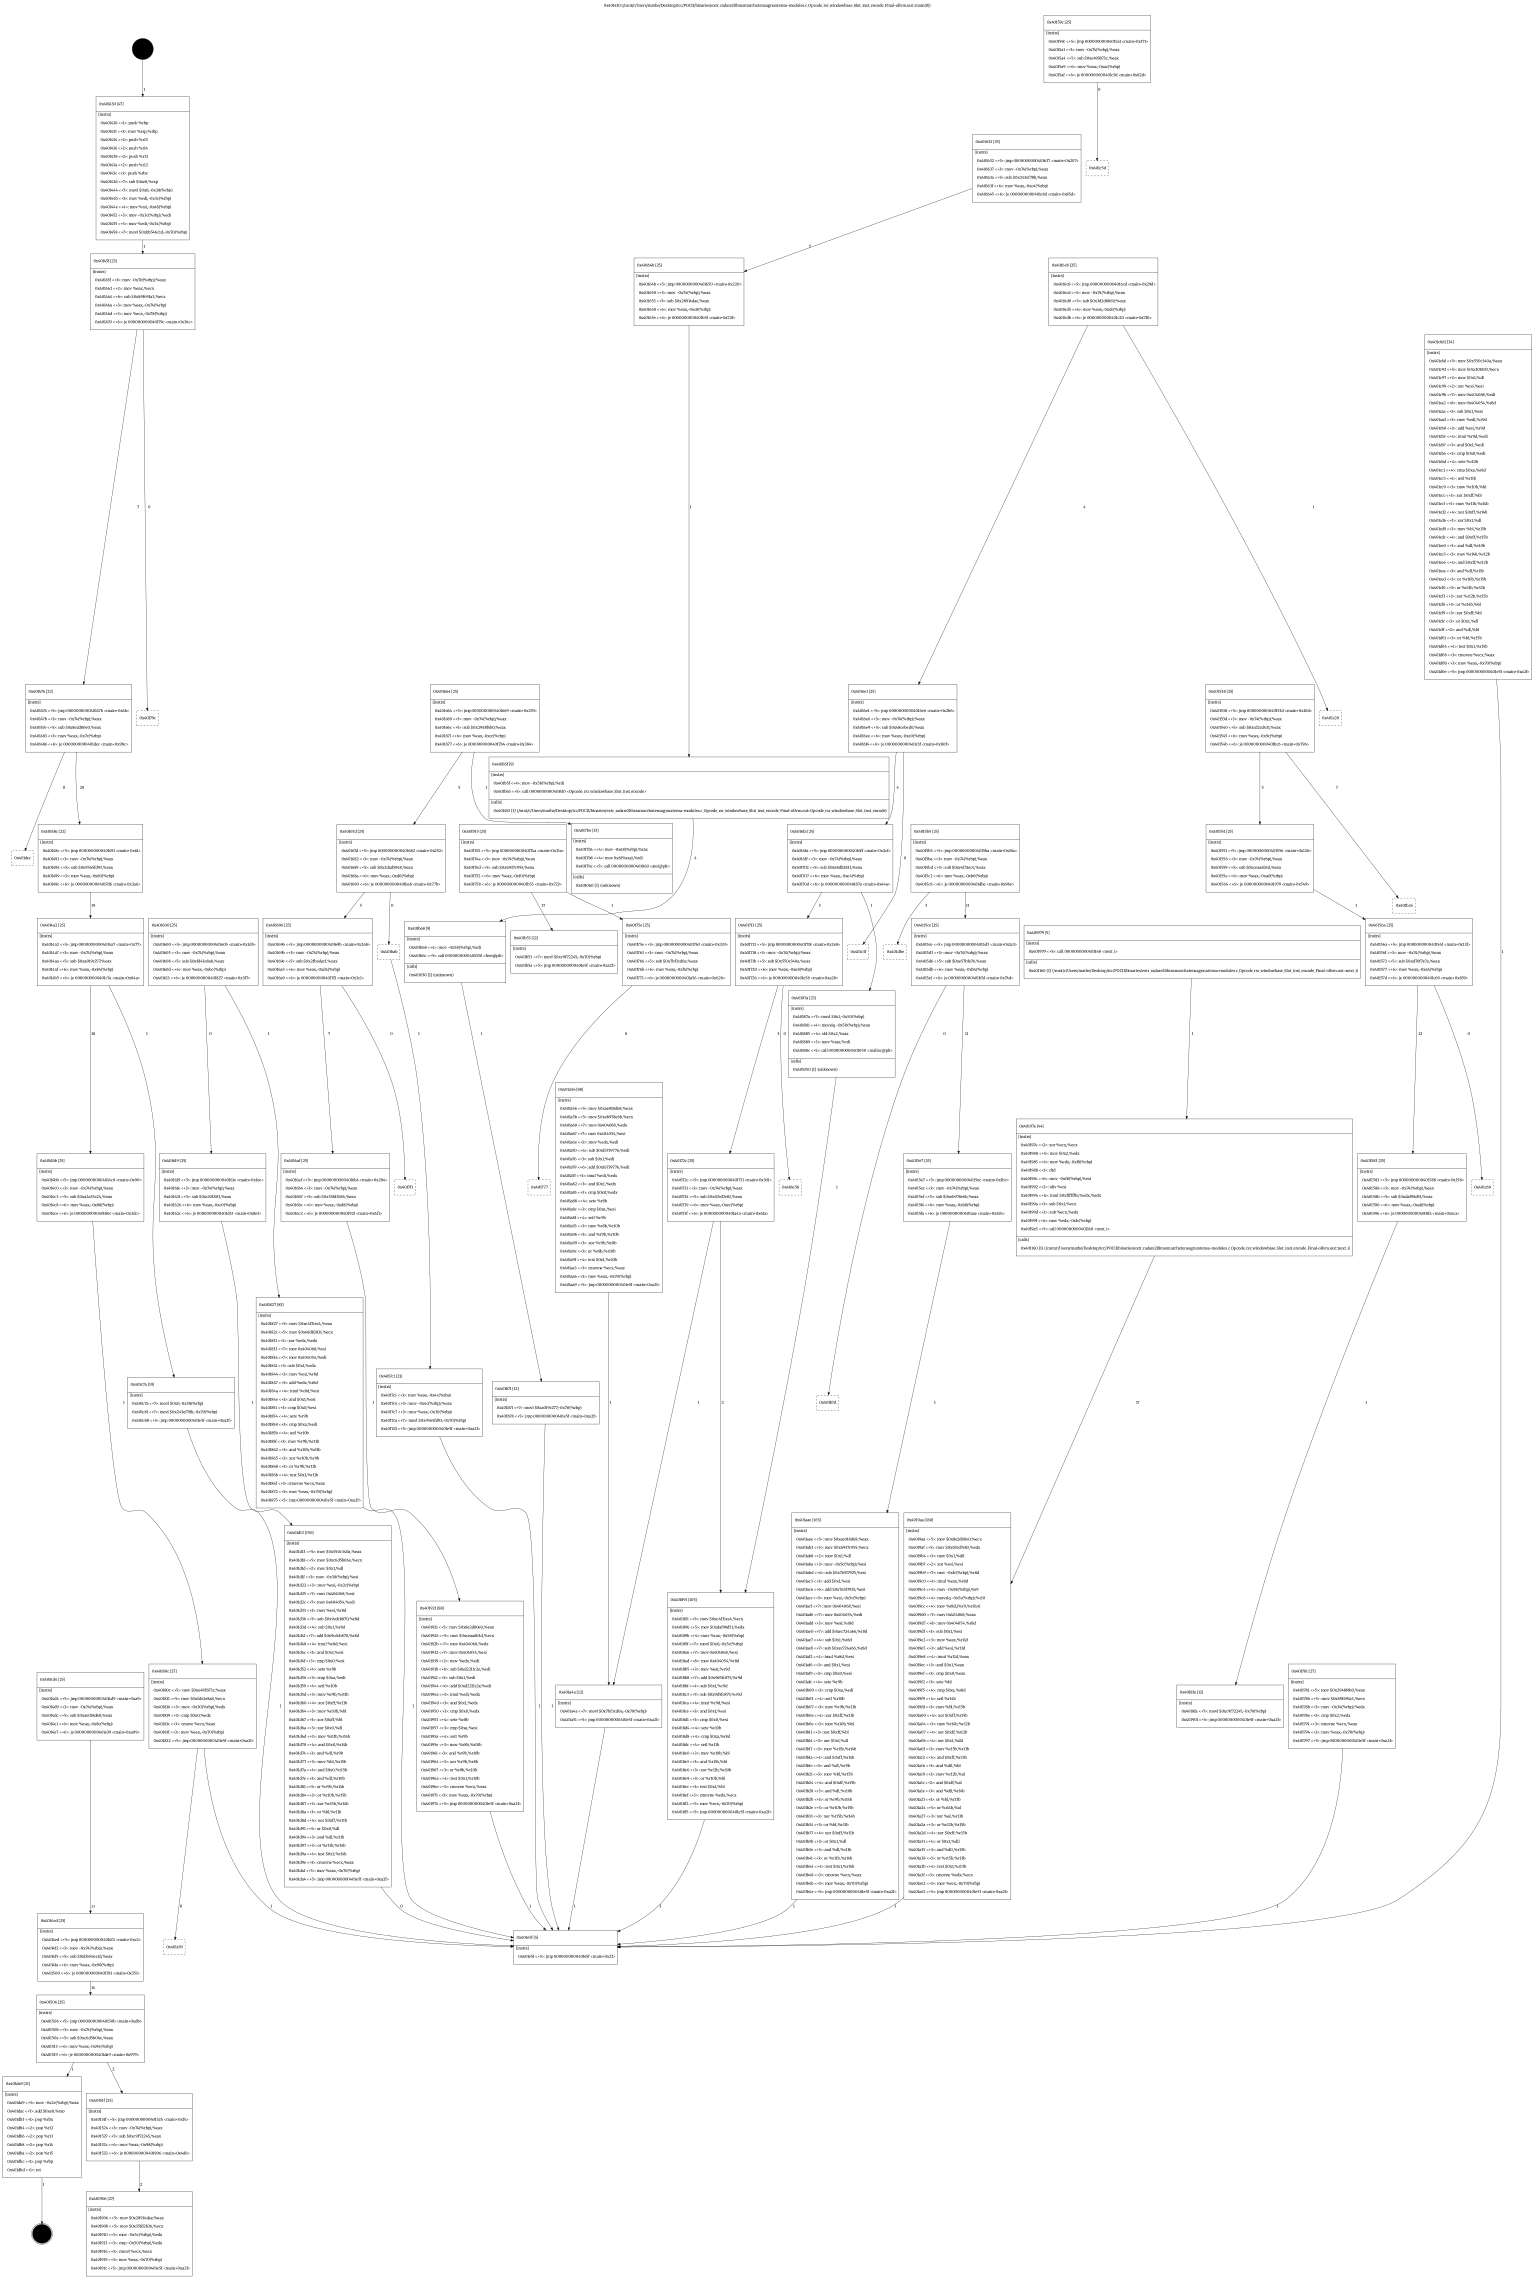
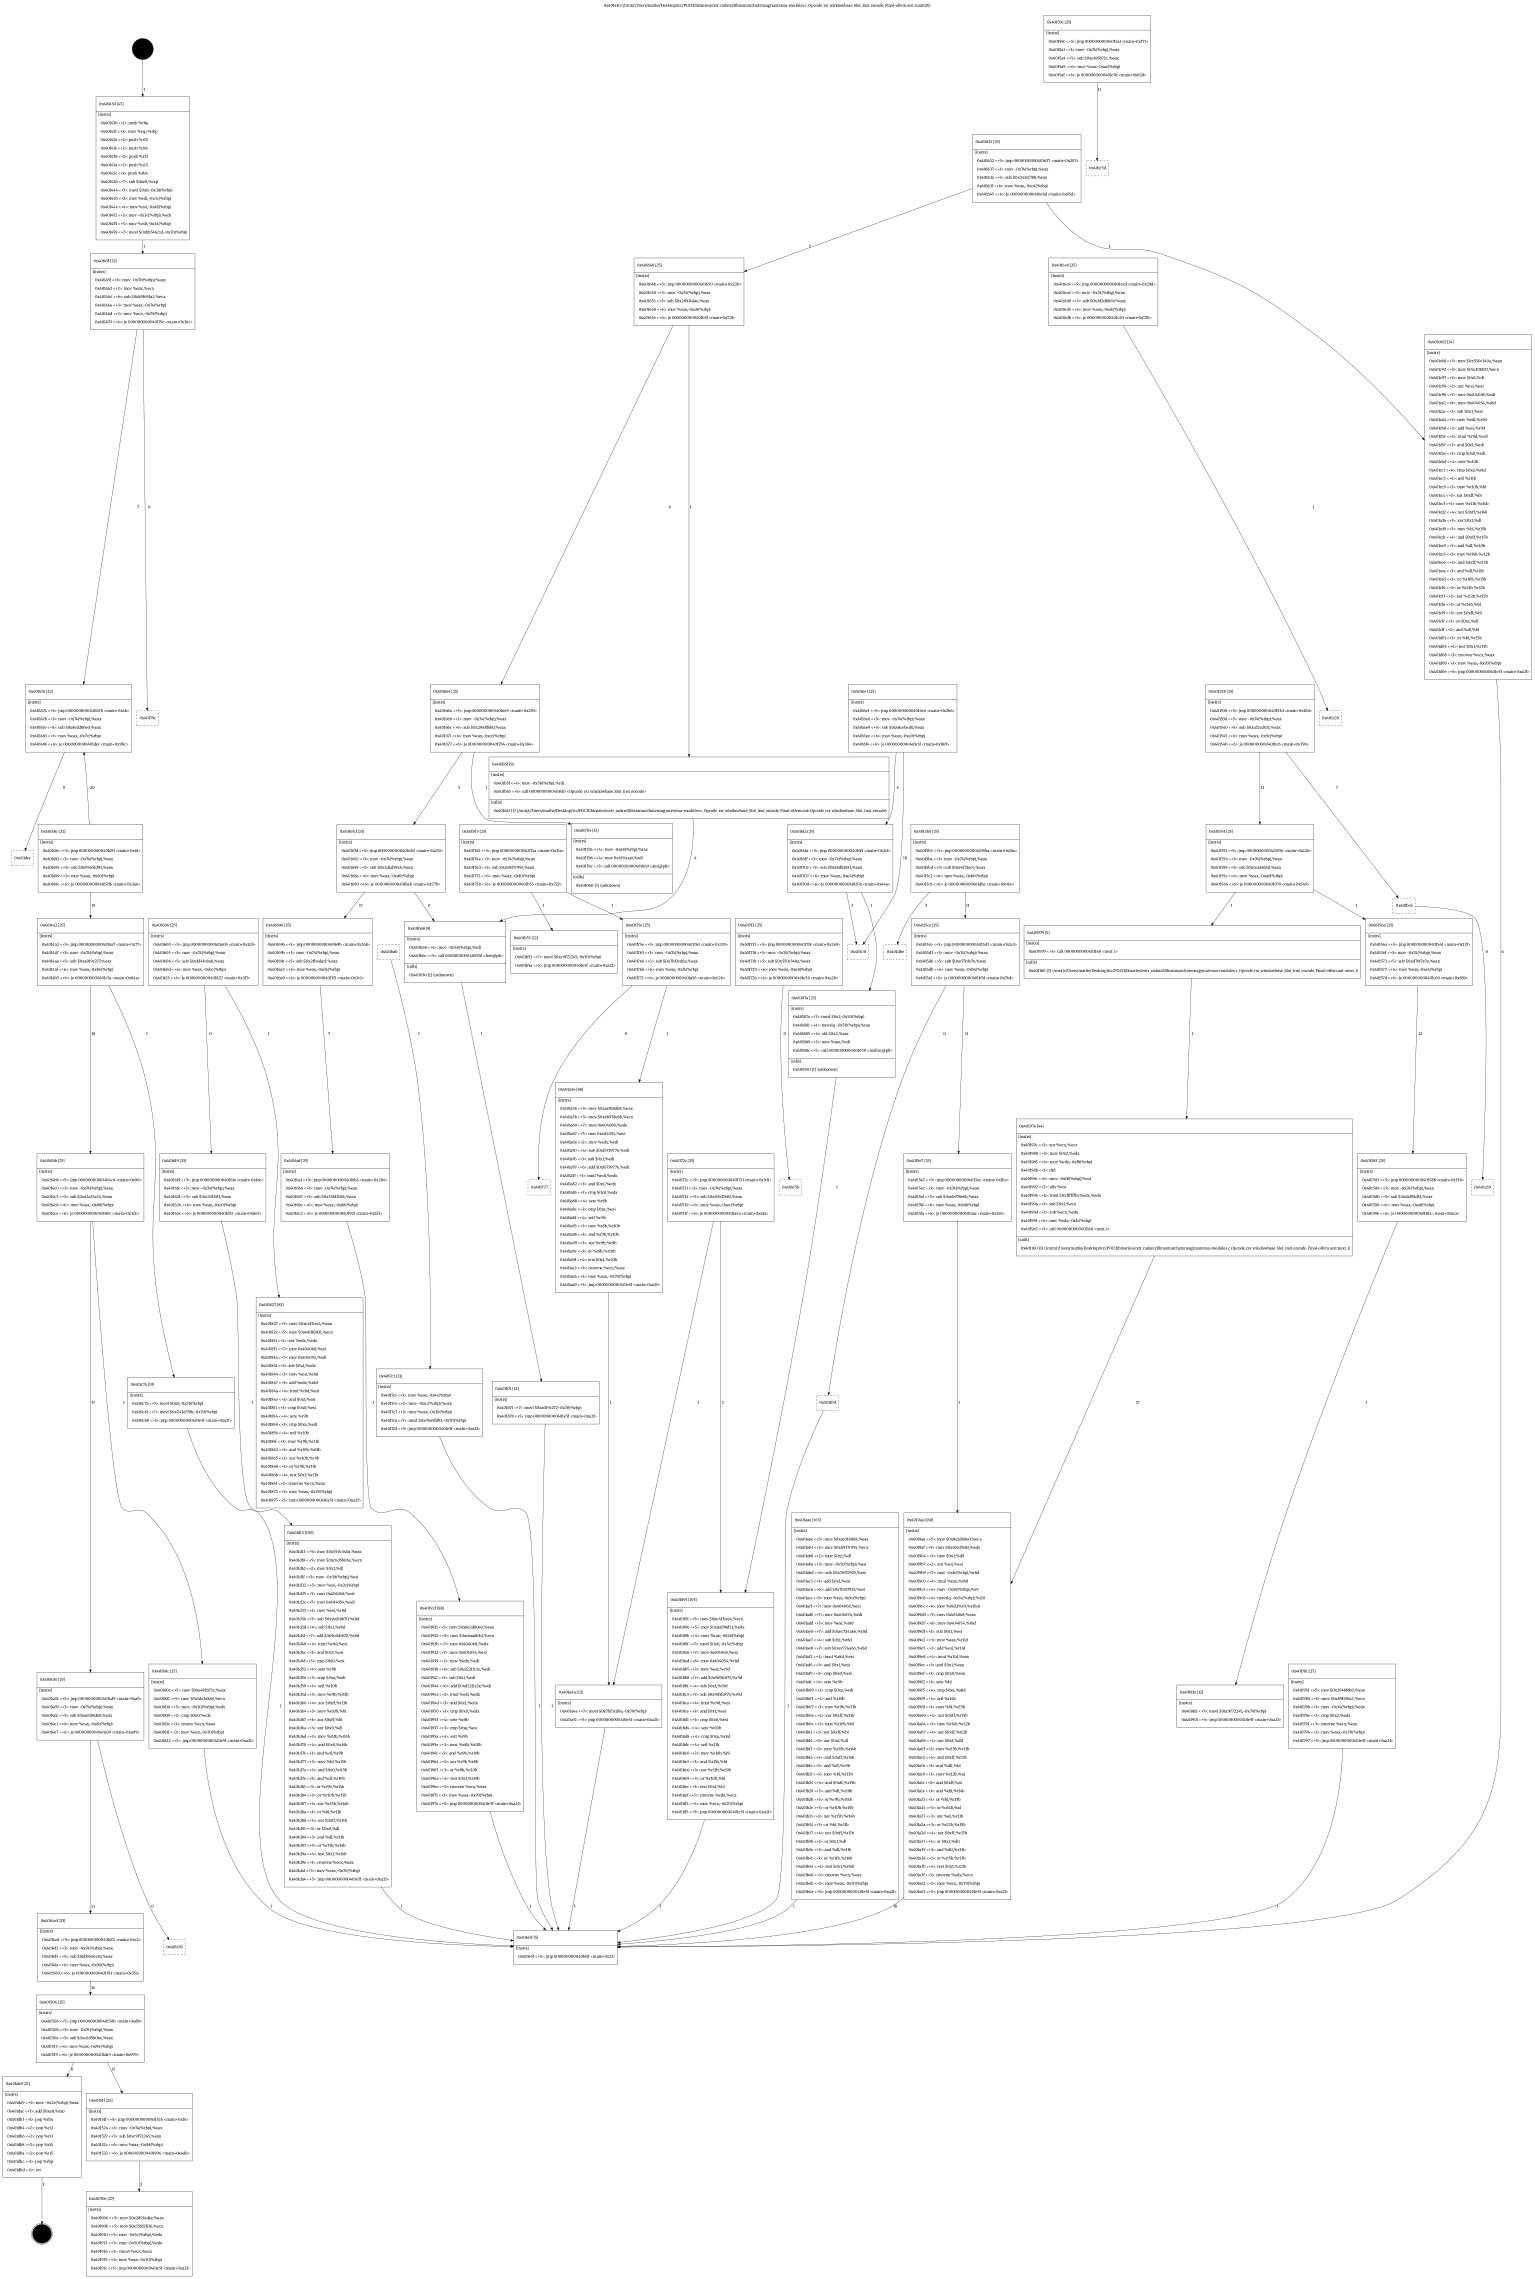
edge "0x40159c [25]" -> "0x401c5d": label " 0" -> " 11"
edge "0x401632 [25]" -> "0x401c8d [134]": added, label "1"
edge "0x40164b [25]" -> "0x401664 [25]": added, label "6"
edge "0x4016c8 [25]" -> "0x4016e1 [25]": removed, label "4"
edge "0x401476 [22]" -> "0x40148c [22]": reversed
edge "0x401538 [25]" -> "0x401551 [25]": label " 5" -> " 13"
edge "0x4016e1 [25]" -> "0x401c3f": label " 0" -> " 18"
edge "0x4016fa [25]" -> "0x401713 [25]": now "0x4016fa [25]" -> "0x401c3f"
edge "0x40167d [25]" -> "0x401696 [25]": label " 5" -> " 17"
edge "0x401745 [25]" -> "0x401b53 [12]": label " 17" -> " 1"
edge "0x401551 [25]" -> "0x401979 [5]": added, label "1"
edge "0x40167d [25]" -> "0x401bab": now "0x40167d [25]" -> "0x401b68 [9]"
edge "0x401c8d [134]" -> "0x401e5f [5]": label " 1" -> " 6"
edge "0x40175e [25]" -> "0x401a56 [88]": added, label "1"
edge "0x401713 [25]" -> "0x40172c [25]": removed, label "3"
edge "0x40156a [25]" -> "0x401c69": now "0x401bc6" -> "0x401c69"
node "0x4017f1": removed
edge "0x4015e7 [25]" -> "0x401aae [165]": now "0x4015e7 [25]" -> "0x4019aa [160]"
edge "0x4014bb [25]" -> "0x4014d4 [25]": added, label "17"
edge "0x401827 [83]" -> "0x401e5f [5]": now "0x401b7d" -> "0x401e5f [5]"
edge "0x40180c [27]" -> "0x401e39": now "0x4014d4 [25]" -> "0x401e39"
edge "0x401d13 [150]" -> "0x401e5f [5]": label " 0" -> " 1"
edge "0x4019aa [160]" -> "0x401e5f [5]": label " 1" -> " 18"
edge "0x401506 [25]" -> "0x401da9 [21]": label " 1" -> " 0"
edge "0x401506 [25]" -> "0x40151f [25]": label " 2" -> " 15"
